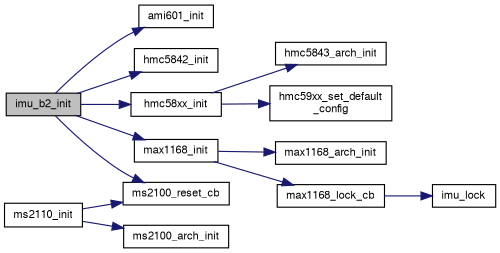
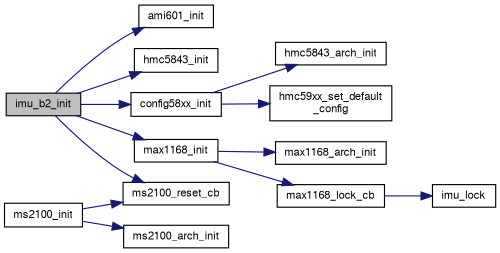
node "hmc5842_init": label "hmc5842_init" -> "hmc5843_init"
node "hmc58xx_init": label "hmc58xx_init" -> "config58xx_init"
node "ms2110_init": label "ms2110_init" -> "ms2100_init"
